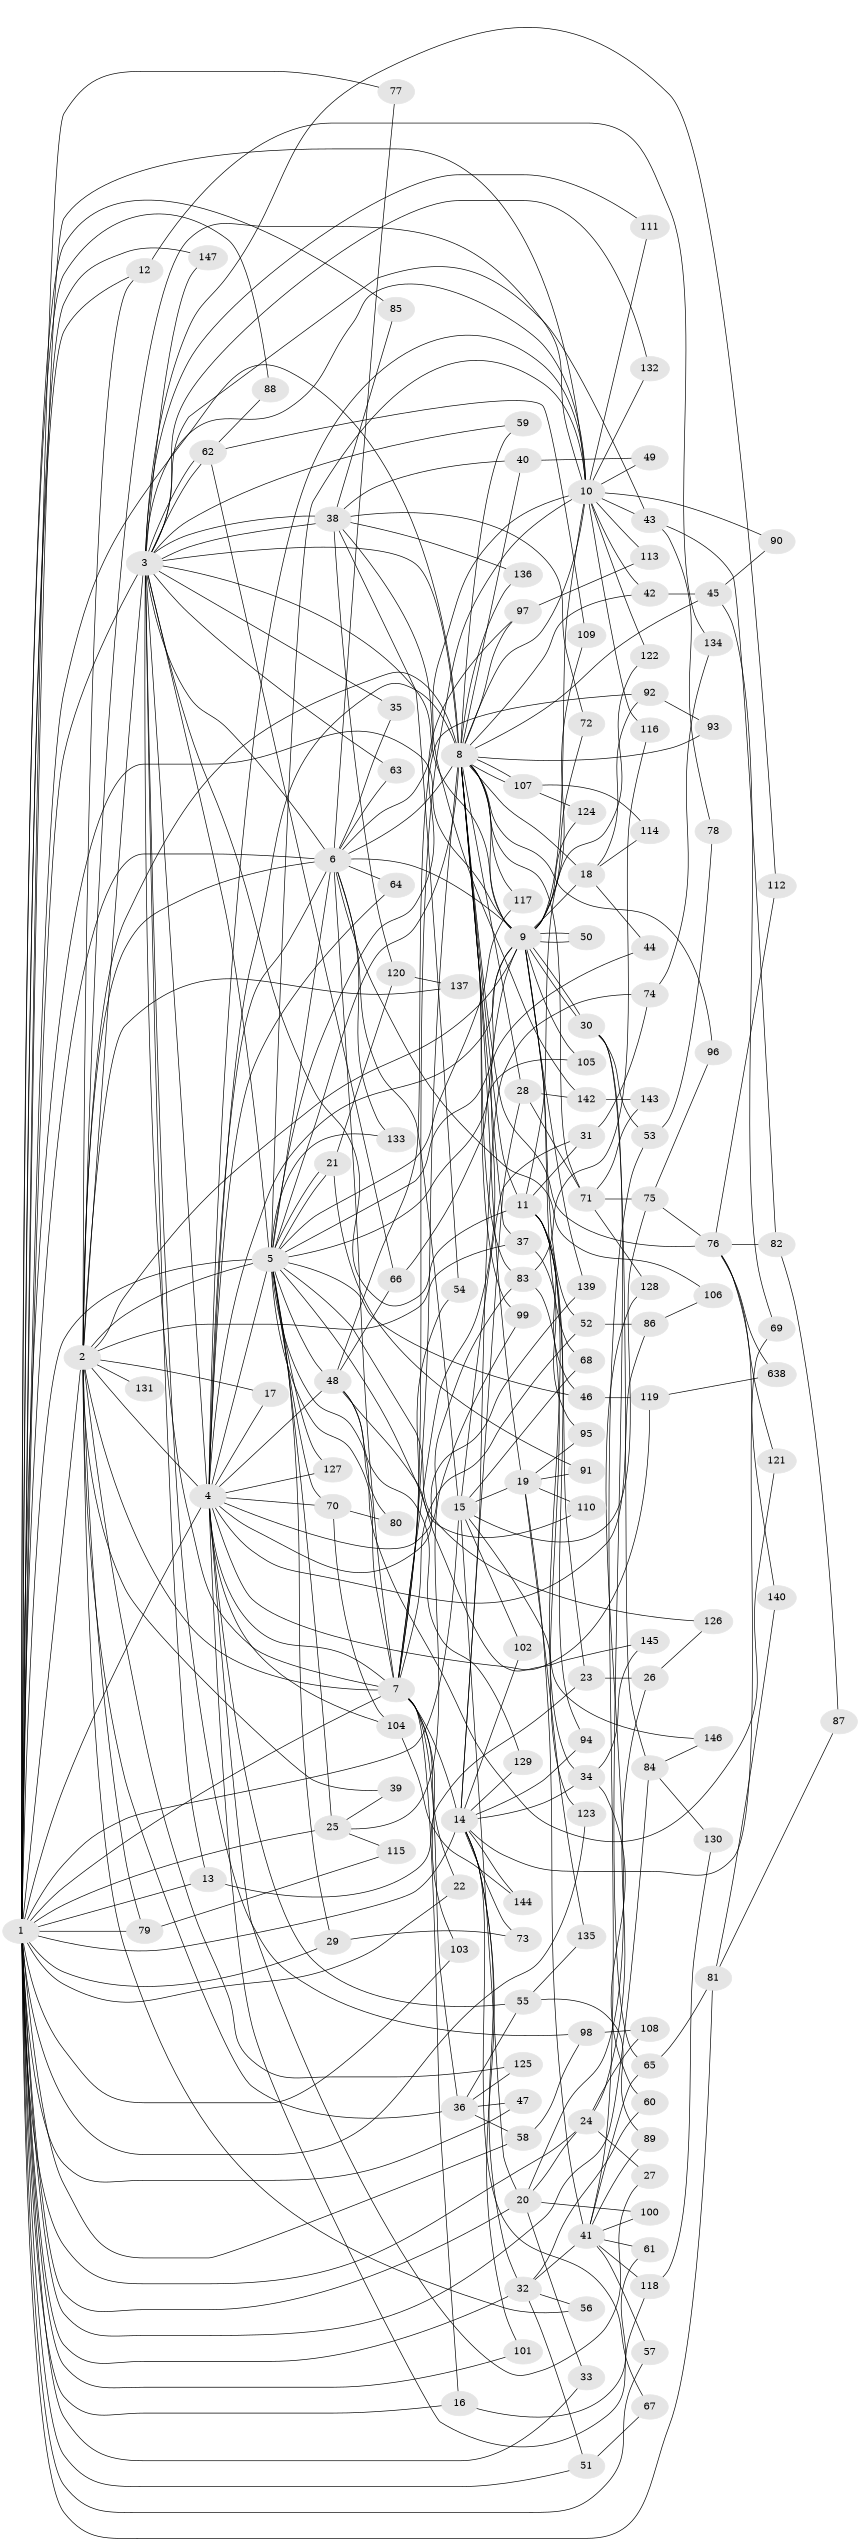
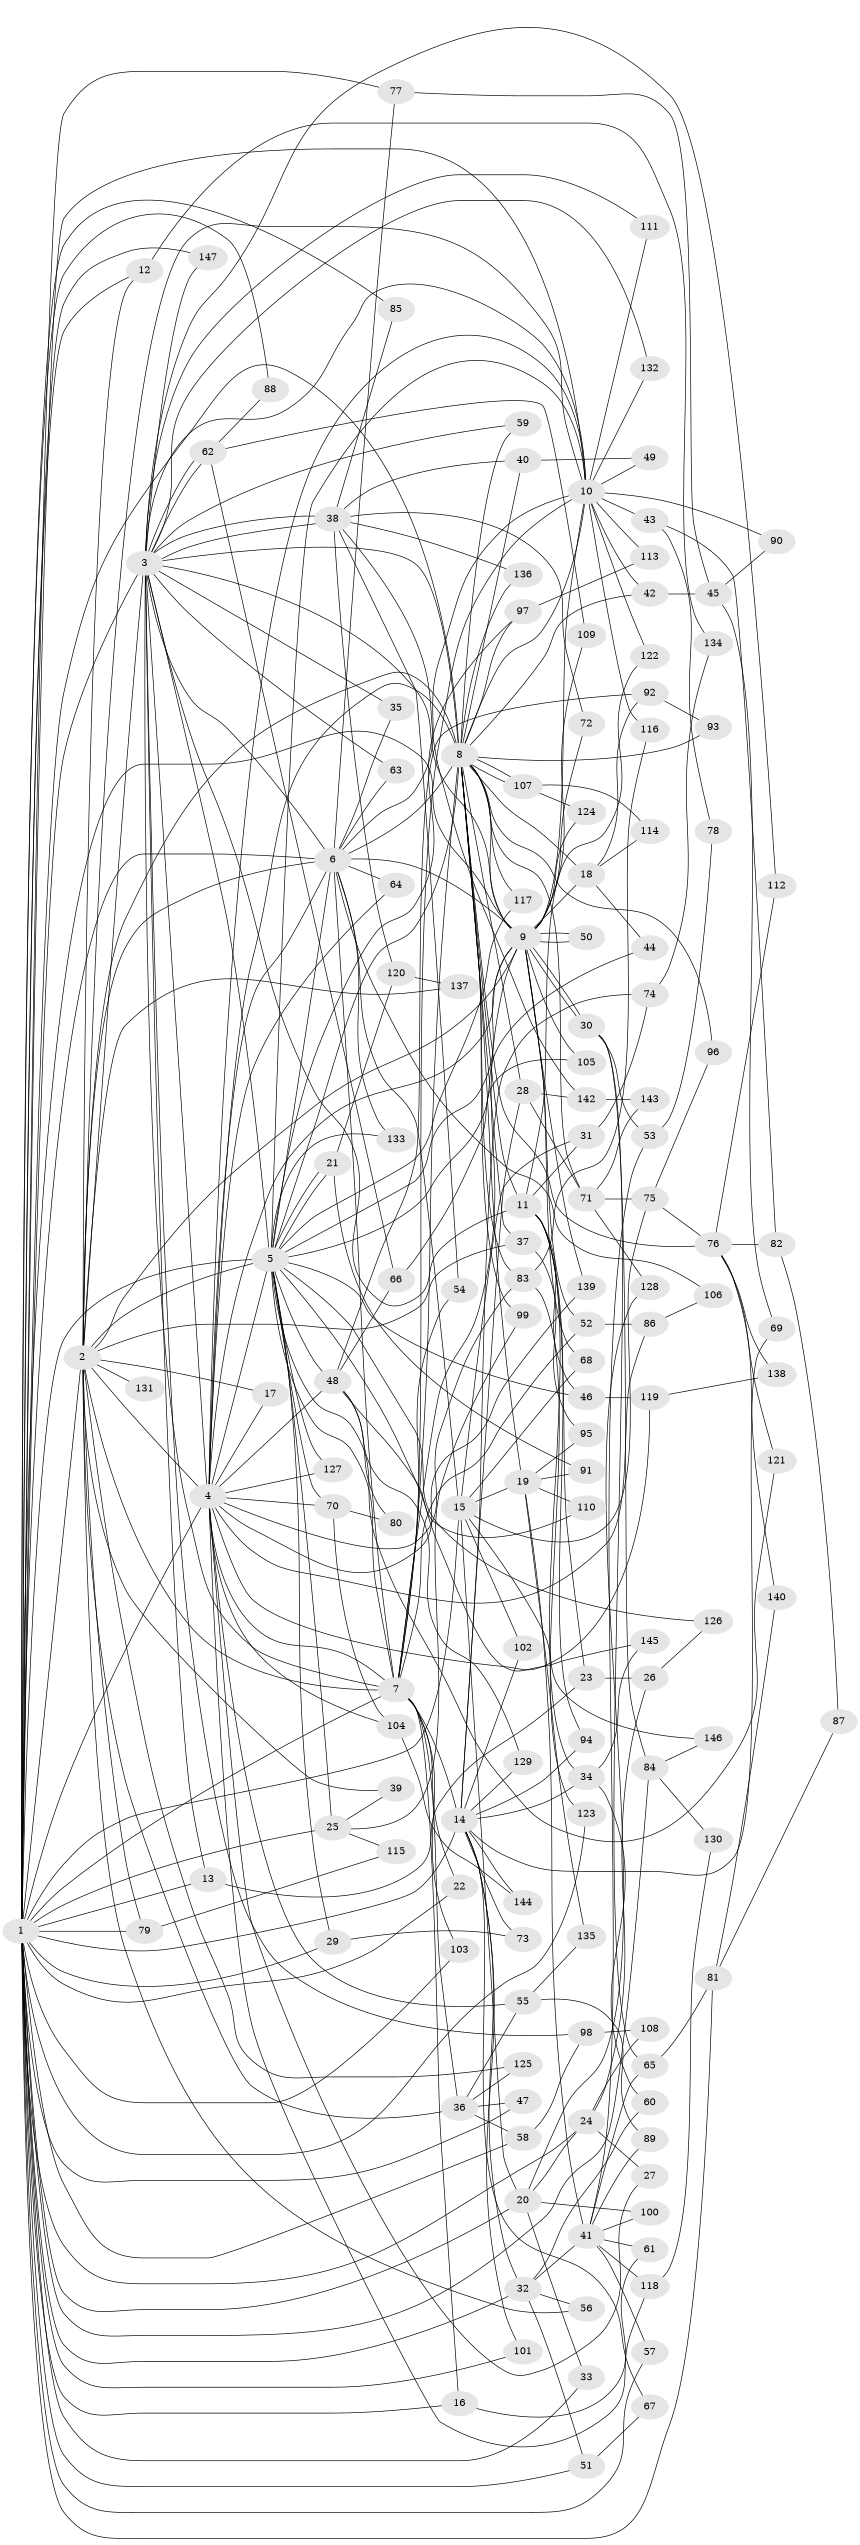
edge "43" -- "3": removed
edge "45" -- "8": now "45" -- "77"
node "638": label "638" -> "138"
